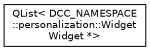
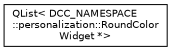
node "QList< DCC_NAMESPACE ::personalization::Widget Widget *>": label "QList< DCC_NAMESPACE ::personalization::Widget Widget *>" -> "QList< DCC_NAMESPACE ::personalization::RoundColor Widget *>"
